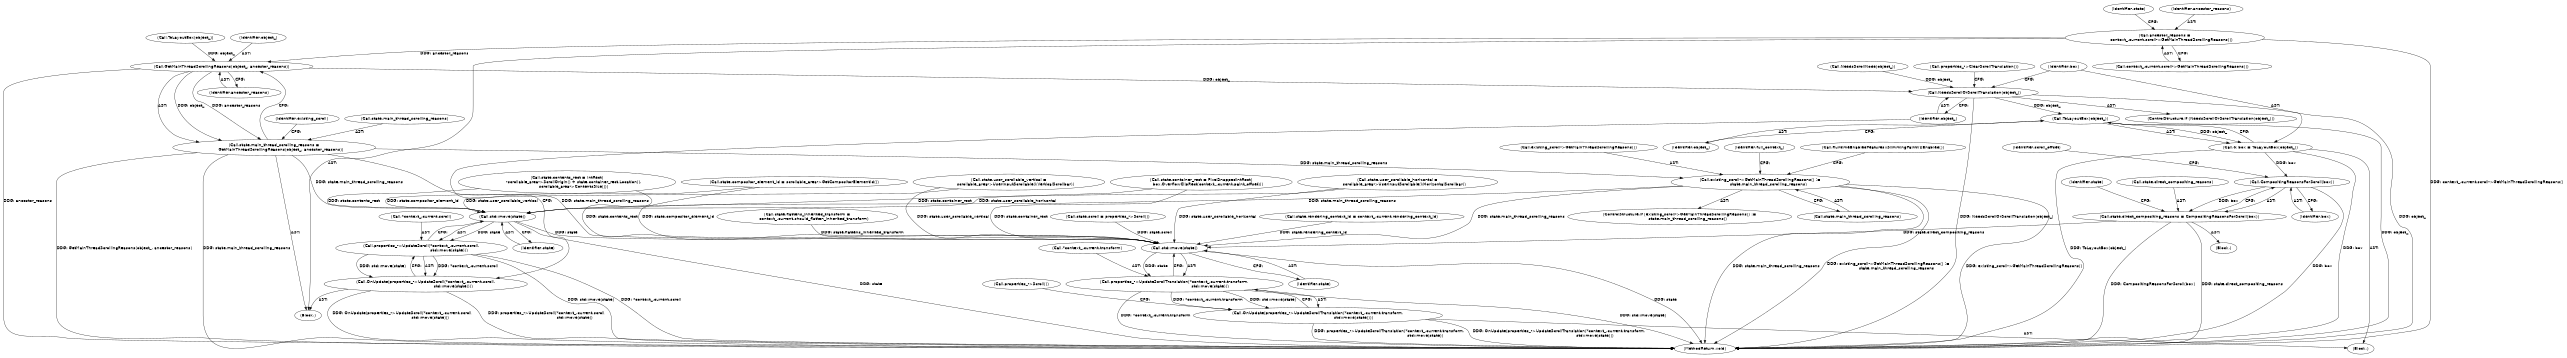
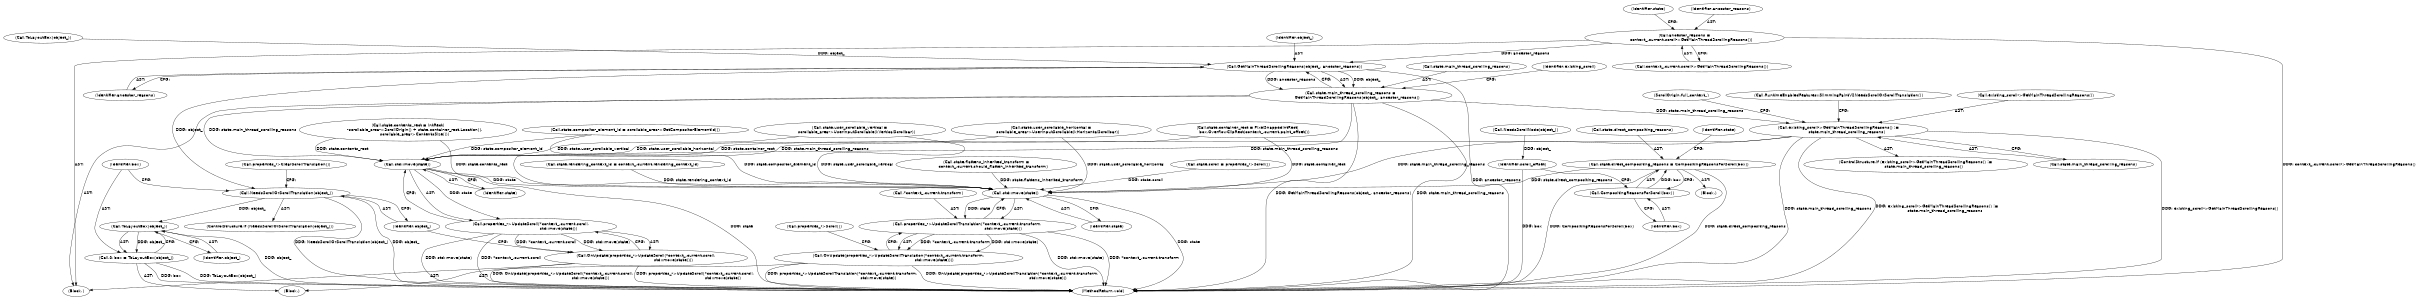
edge "(Call,NeedsScrollNode(object_))" -> "(Call,NeedsScrollOrScrollTranslation(object_))": now "(Call,NeedsScrollNode(object_))" -> "(Identifier,scroll_offset)"
node "(Identifier,full_context_)": label "(Identifier,full_context_)" -> "(ScrollOrigin,full_context_)"
node "(Call,RuntimeEnabledFeatures::SlimmingPaintV2Enabled())": label "(Call,RuntimeEnabledFeatures::SlimmingPaintV2Enabled())" -> "(Call,RuntimeEnabledFeatures::SlimmingPaintV2NeedsScrollOrScrollTranslation())"
edge "(Call,& box = ToLayoutBox(object_))" -> "(Call,CompositingReasonsForScroll(box))": removed, label "DDG: box"
node "(Call,*context_.current.scroll)": removed
edge "(Call,CompositingReasonsForScroll(box))" -> "(MethodReturn,void)": now "(Identifier,scroll_offset)" -> "(MethodReturn,void)"
